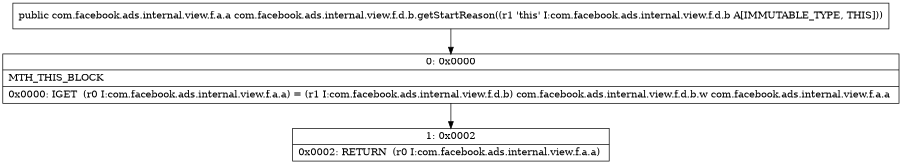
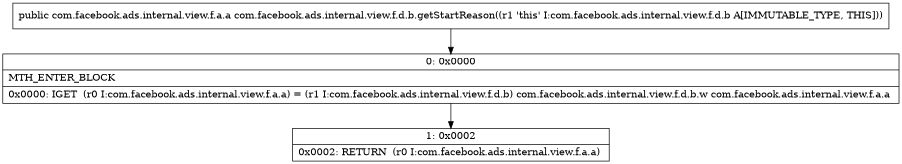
node "0: 0x0000": text "MTH_THIS_BLOCK" -> "MTH_ENTER_BLOCK"
